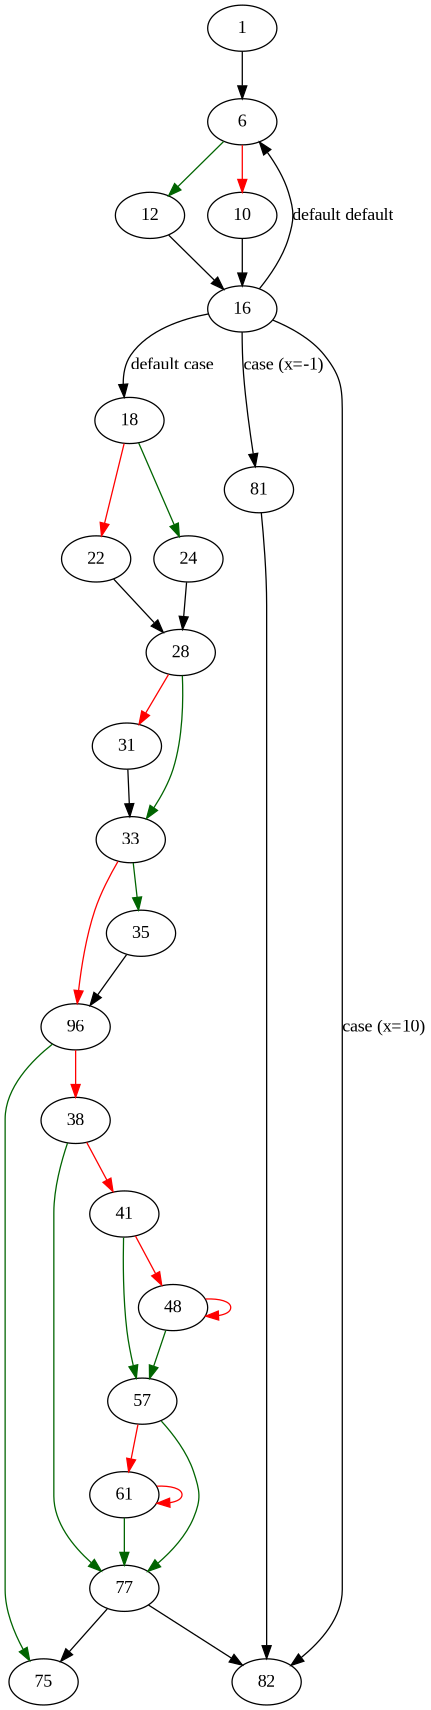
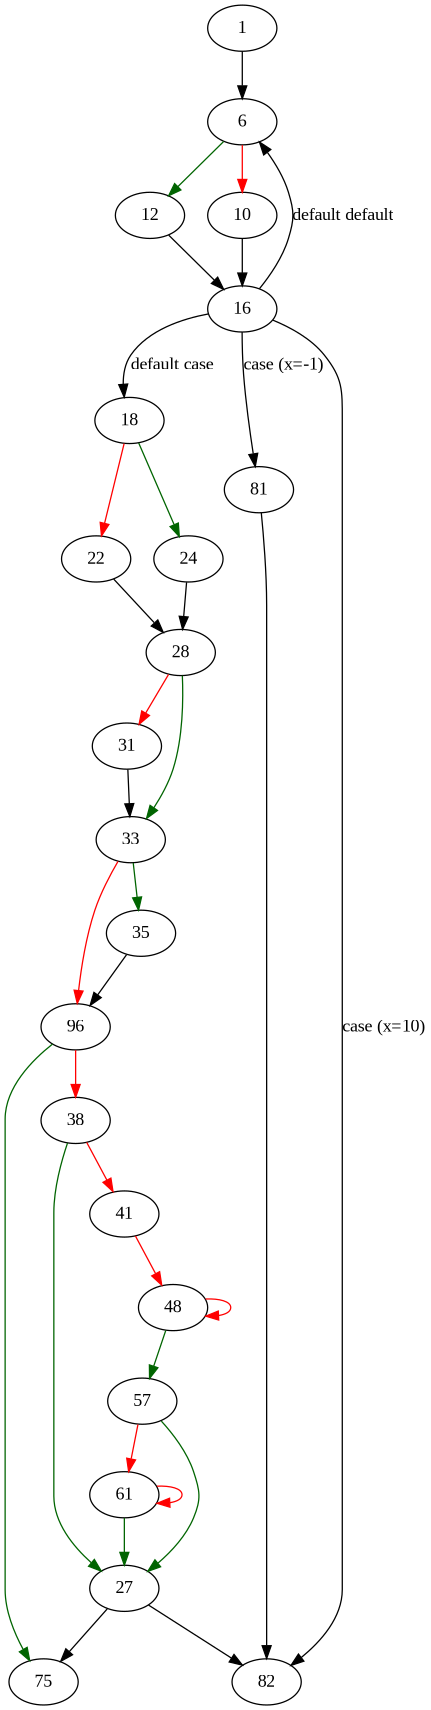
edge "41" -> "57": removed
node "77": label "77" -> "27"
